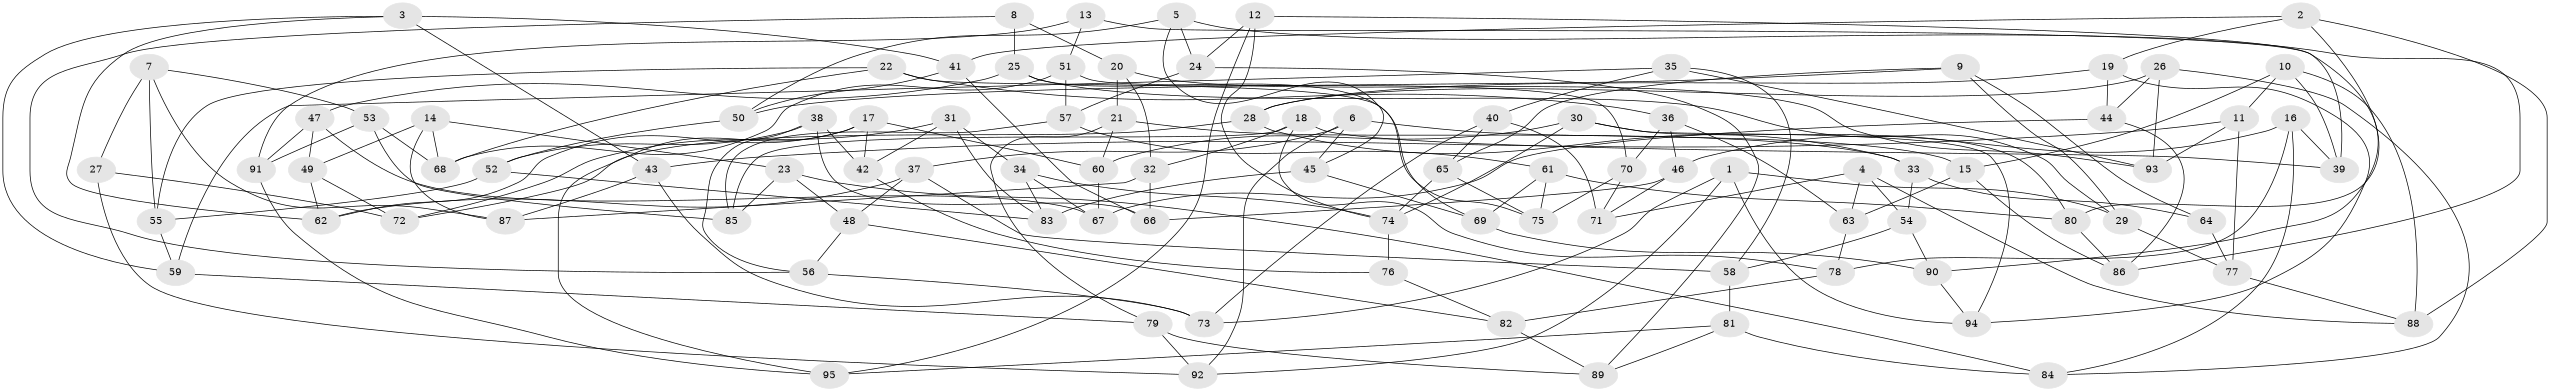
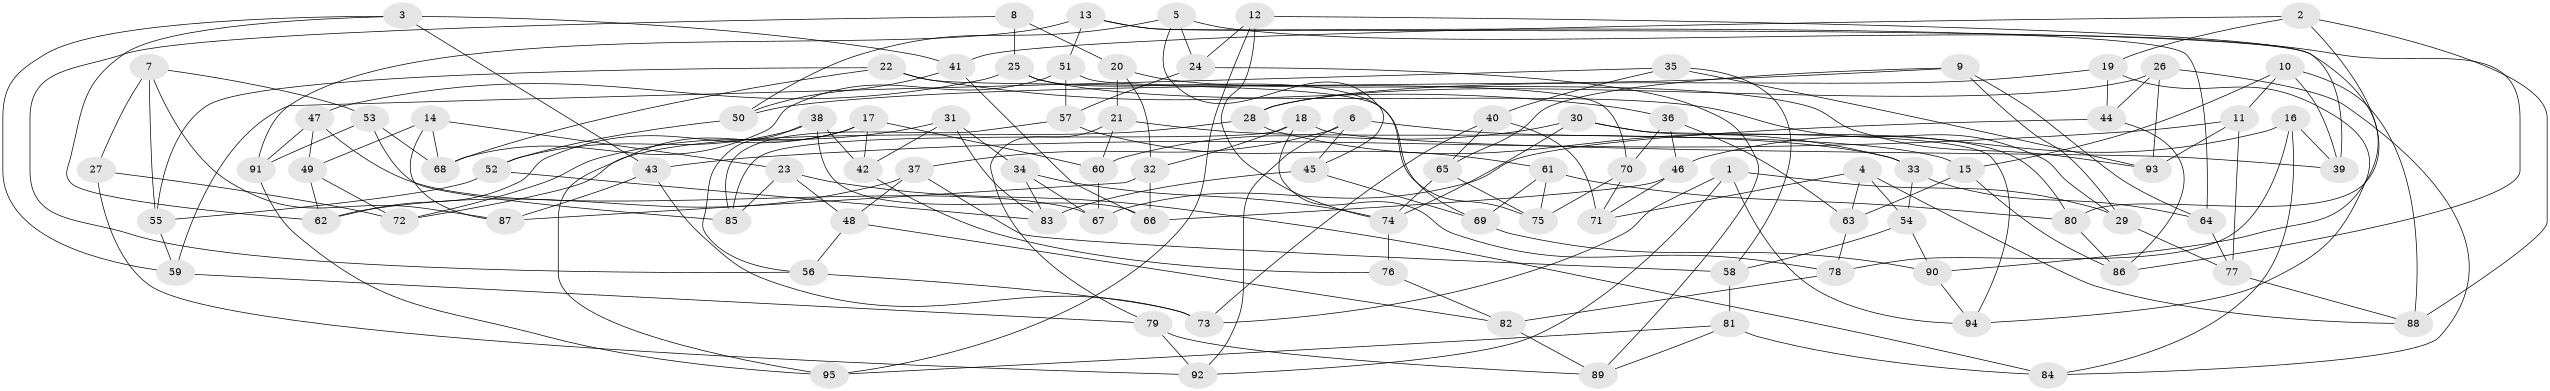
edge "13" -- "64": added
